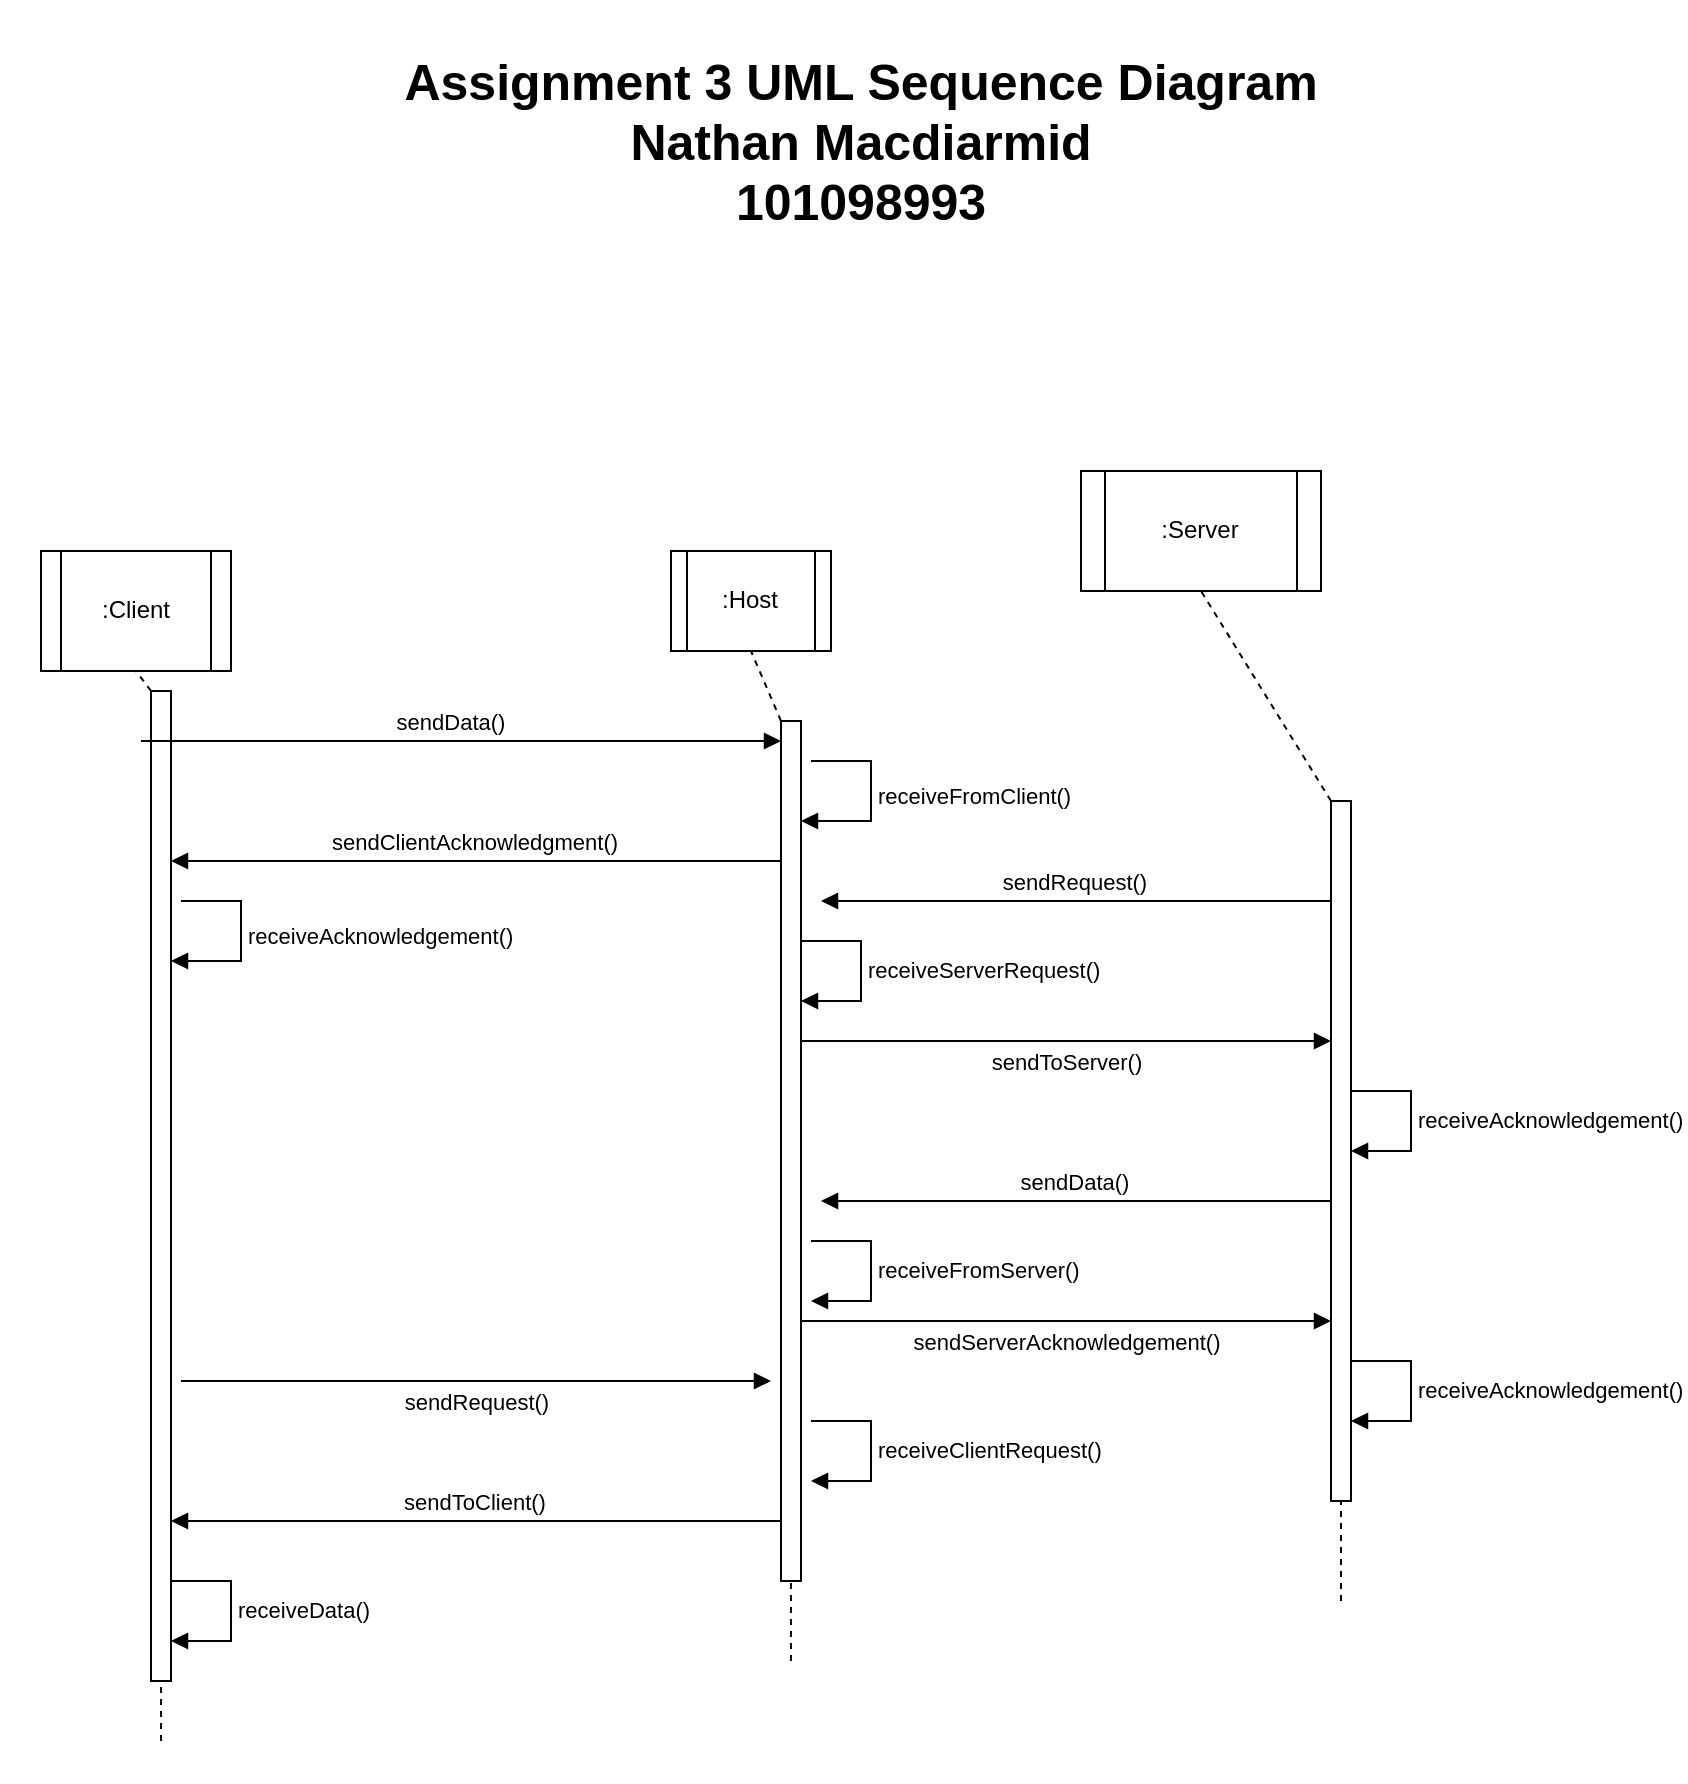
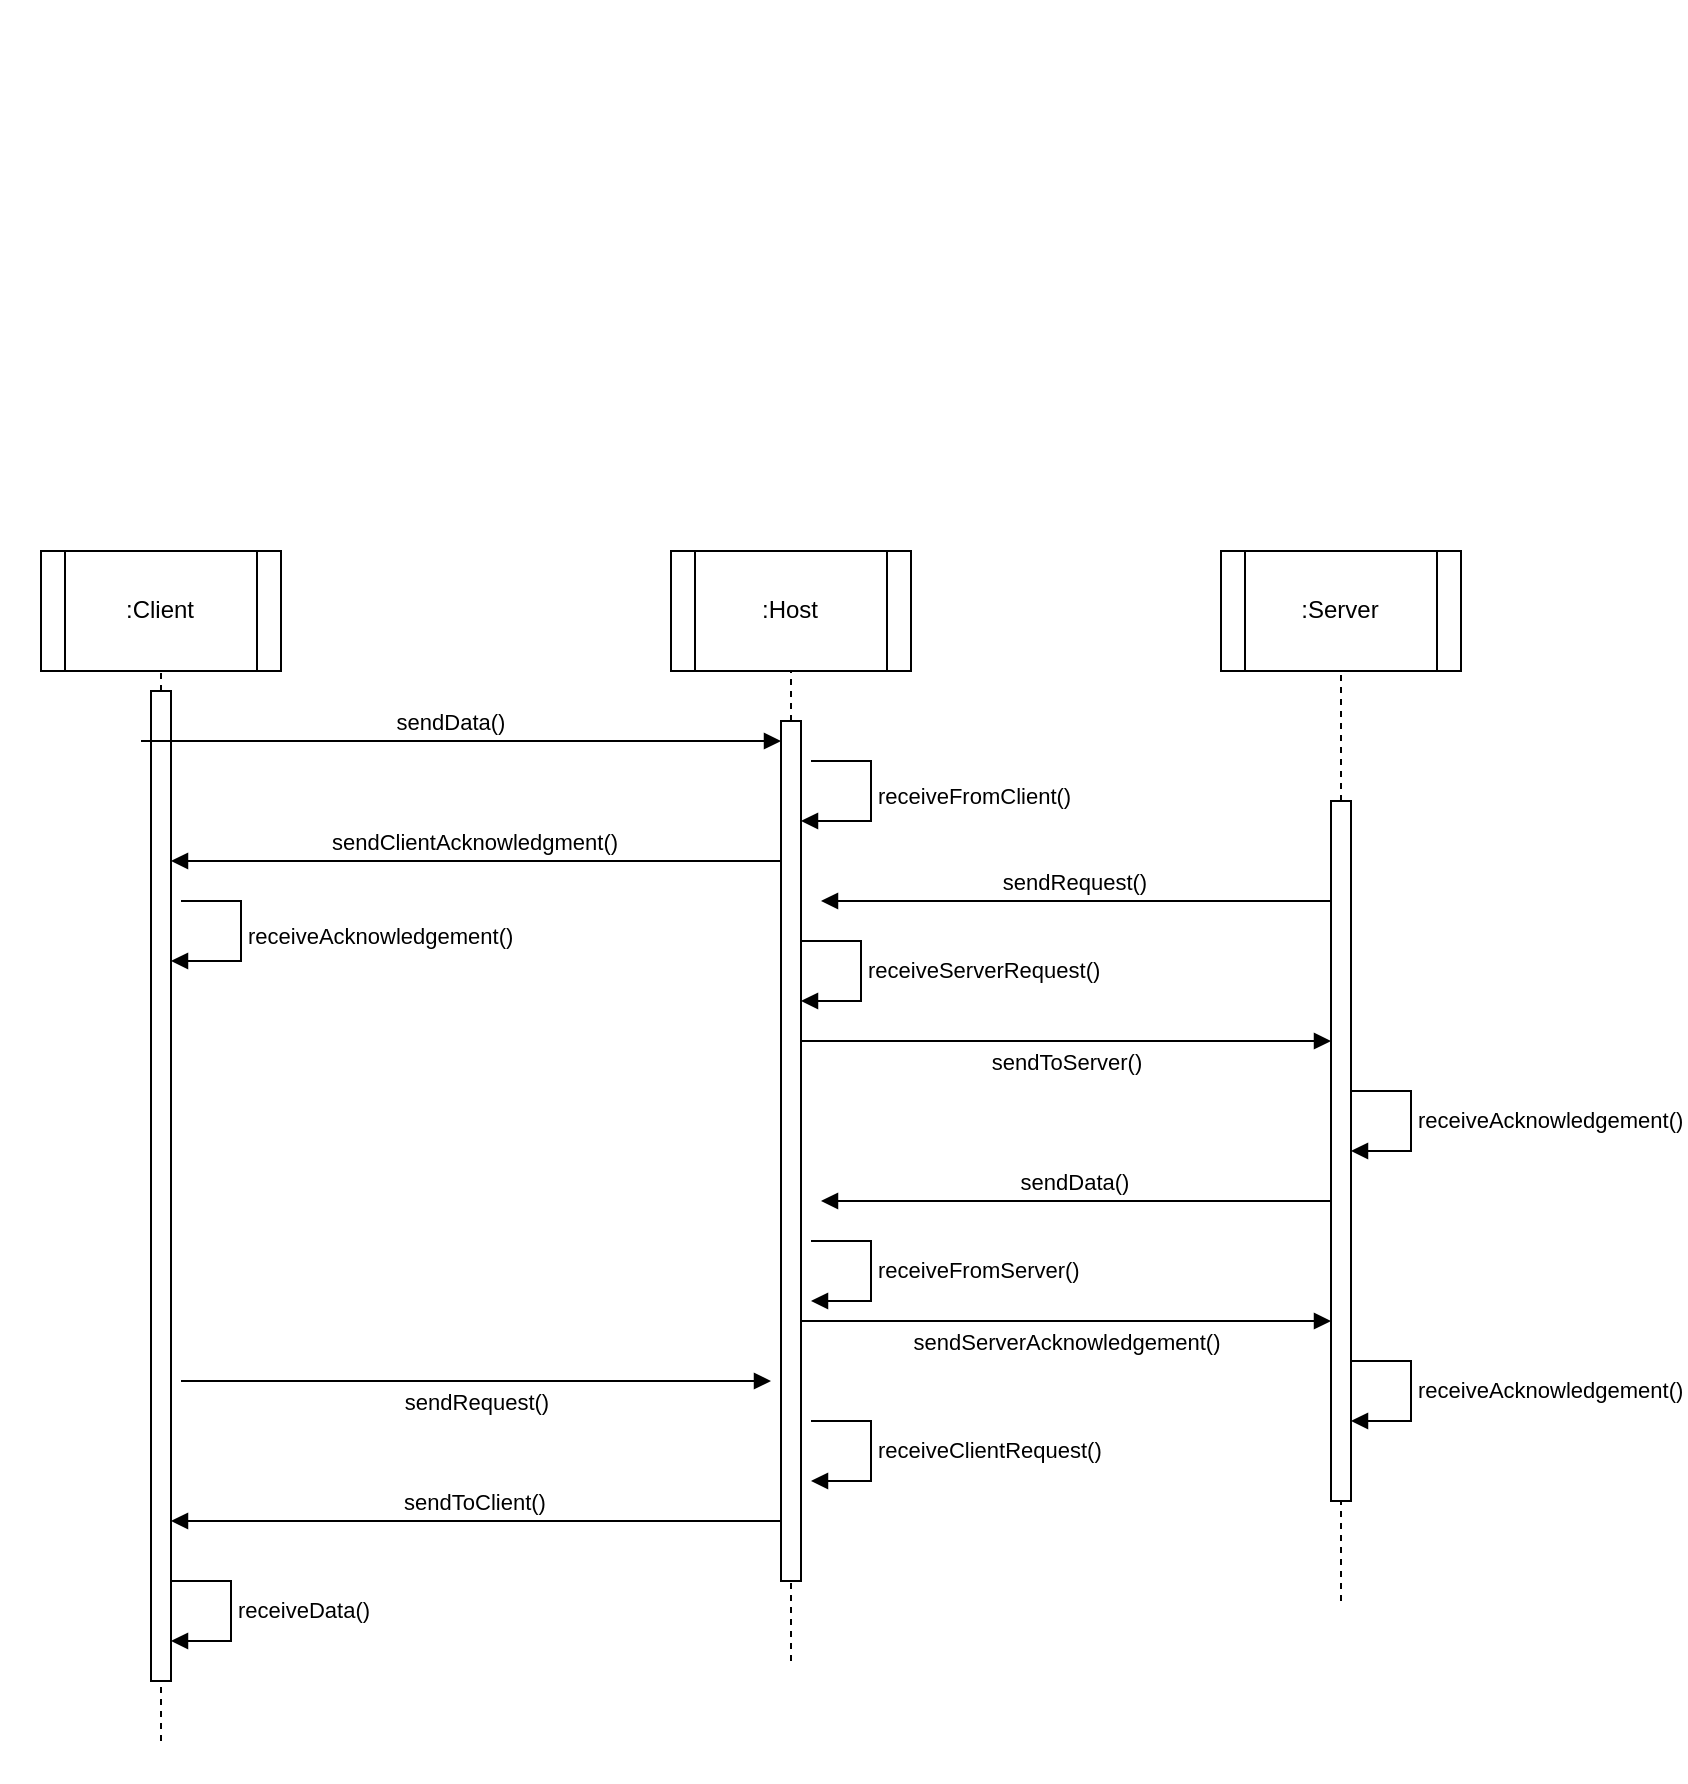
node "Assignment 3 UML Sequence Diagram Nathan Macdiarmid 101098993": removed
node ":Server": moved (1201, 531) -> (1341, 611)
node ":Host": size 160x100 -> 240x120
node ":Client": size 190x120 -> 240x120
